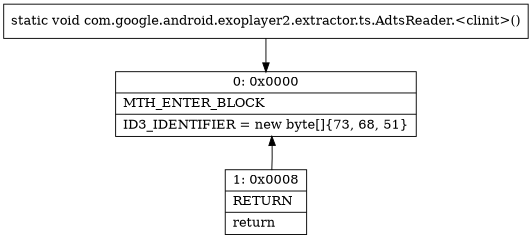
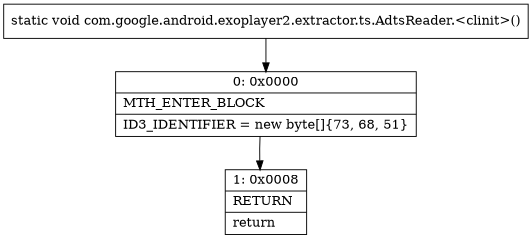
edge "1: 0x0008" -> "0: 0x0000": reversed
